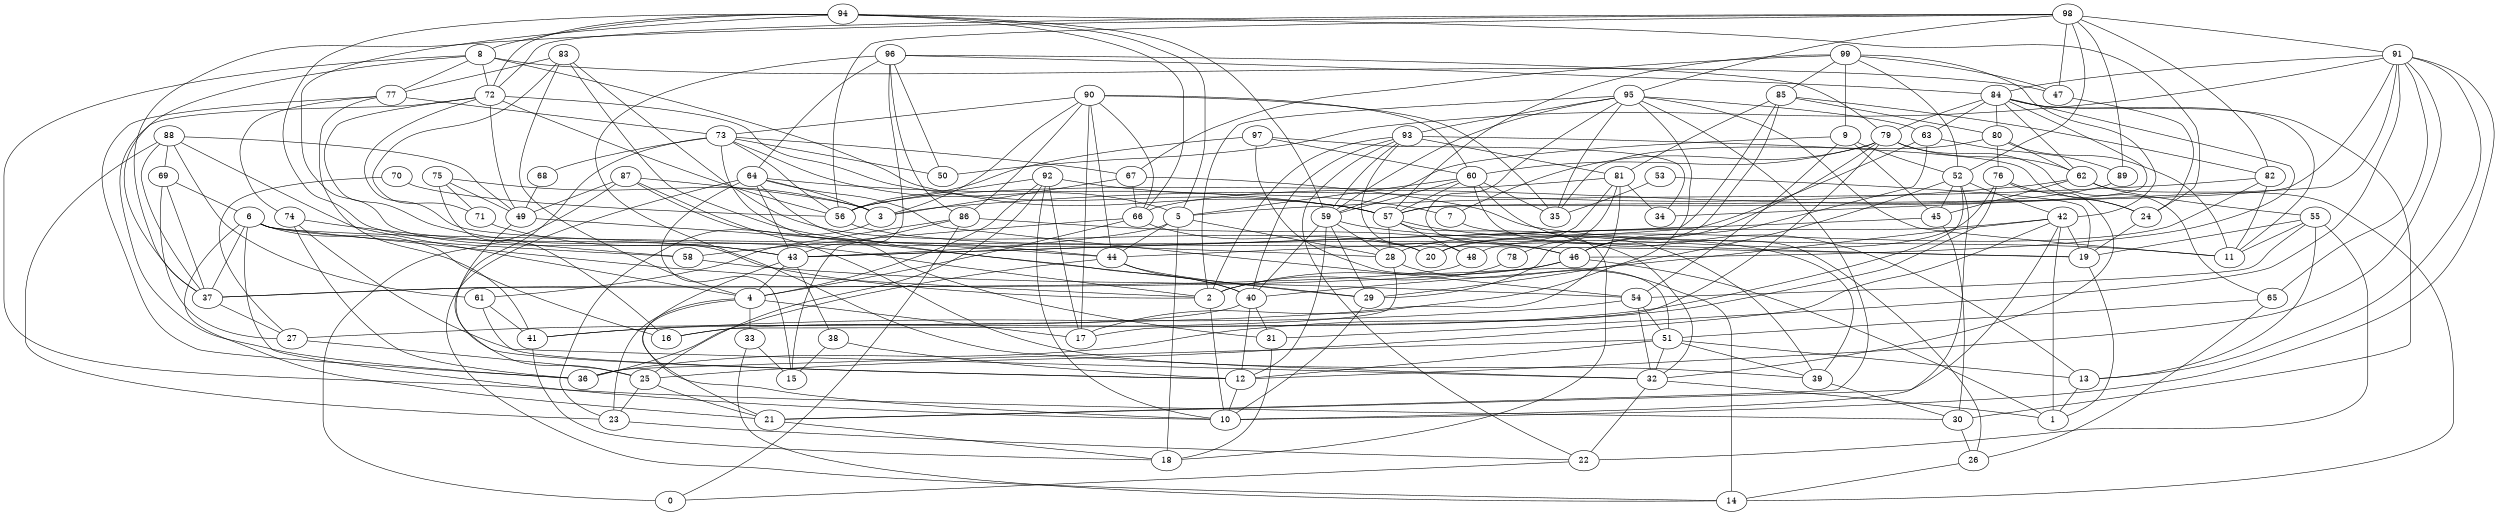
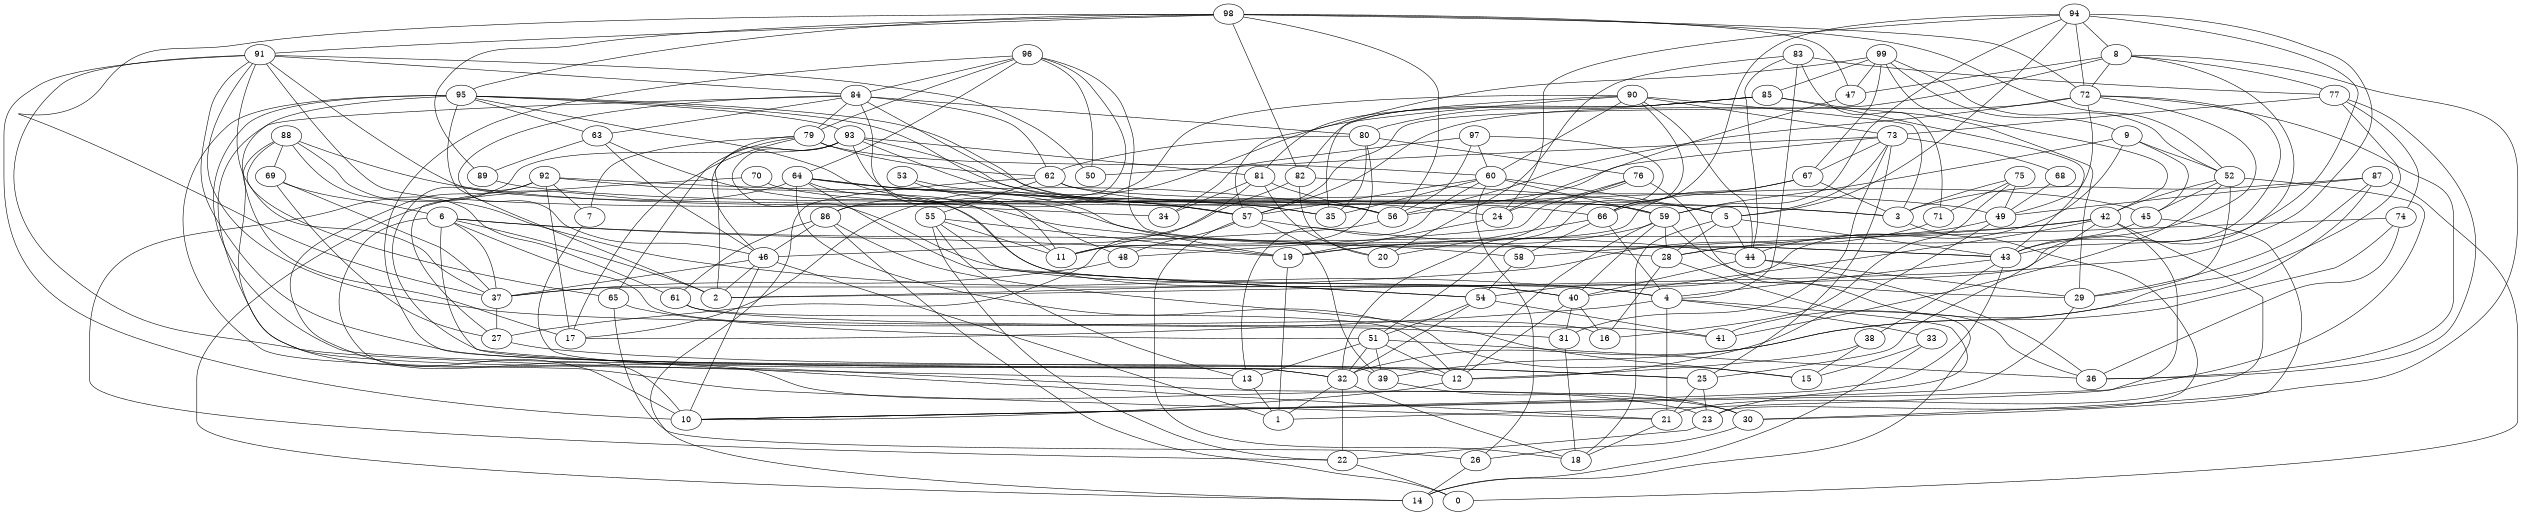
node "78": removed
edge "2" -- "10": now "46" -- "10"
edge "41" -- "18": now "32" -- "18"
